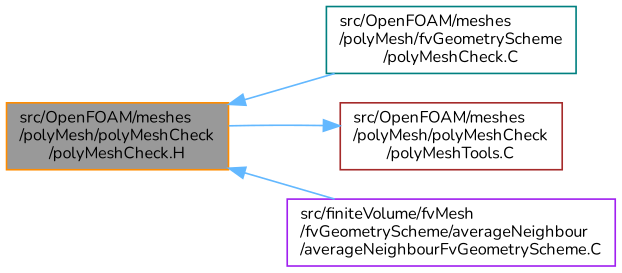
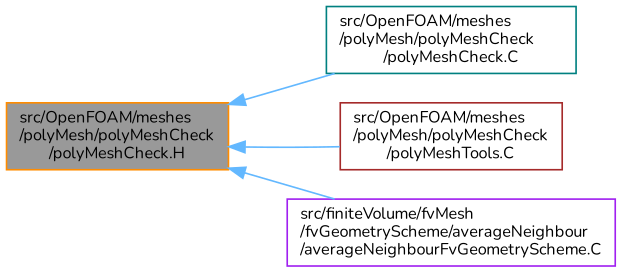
node "src/OpenFOAM/meshes /polyMesh/fvGeometryScheme /polyMeshCheck.C": label "src/OpenFOAM/meshes /polyMesh/fvGeometryScheme /polyMeshCheck.C" -> "src/OpenFOAM/meshes /polyMesh/polyMeshCheck /polyMeshCheck.C"
edge "src/OpenFOAM/meshes /polyMesh/polyMeshCheck /polyMeshCheck.H" -> "src/OpenFOAM/meshes /polyMesh/polyMeshCheck /polyMeshTools.C": reversed
